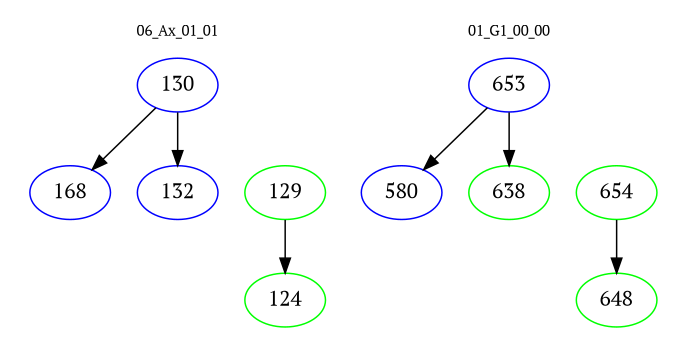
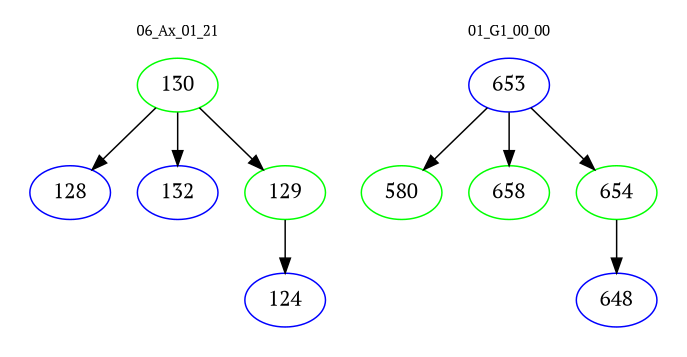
cluster "06_Ax_01_01": label "06_Ax_01_01" -> "06_Ax_01_21"
node "130": color blue -> green
edge "130" -> "129": added
edge "653" -> "654": added
node "168": label "168" -> "128"
node "580": color blue -> green
node "638": label "638" -> "658"
node "124": color green -> blue
node "648": color green -> blue
